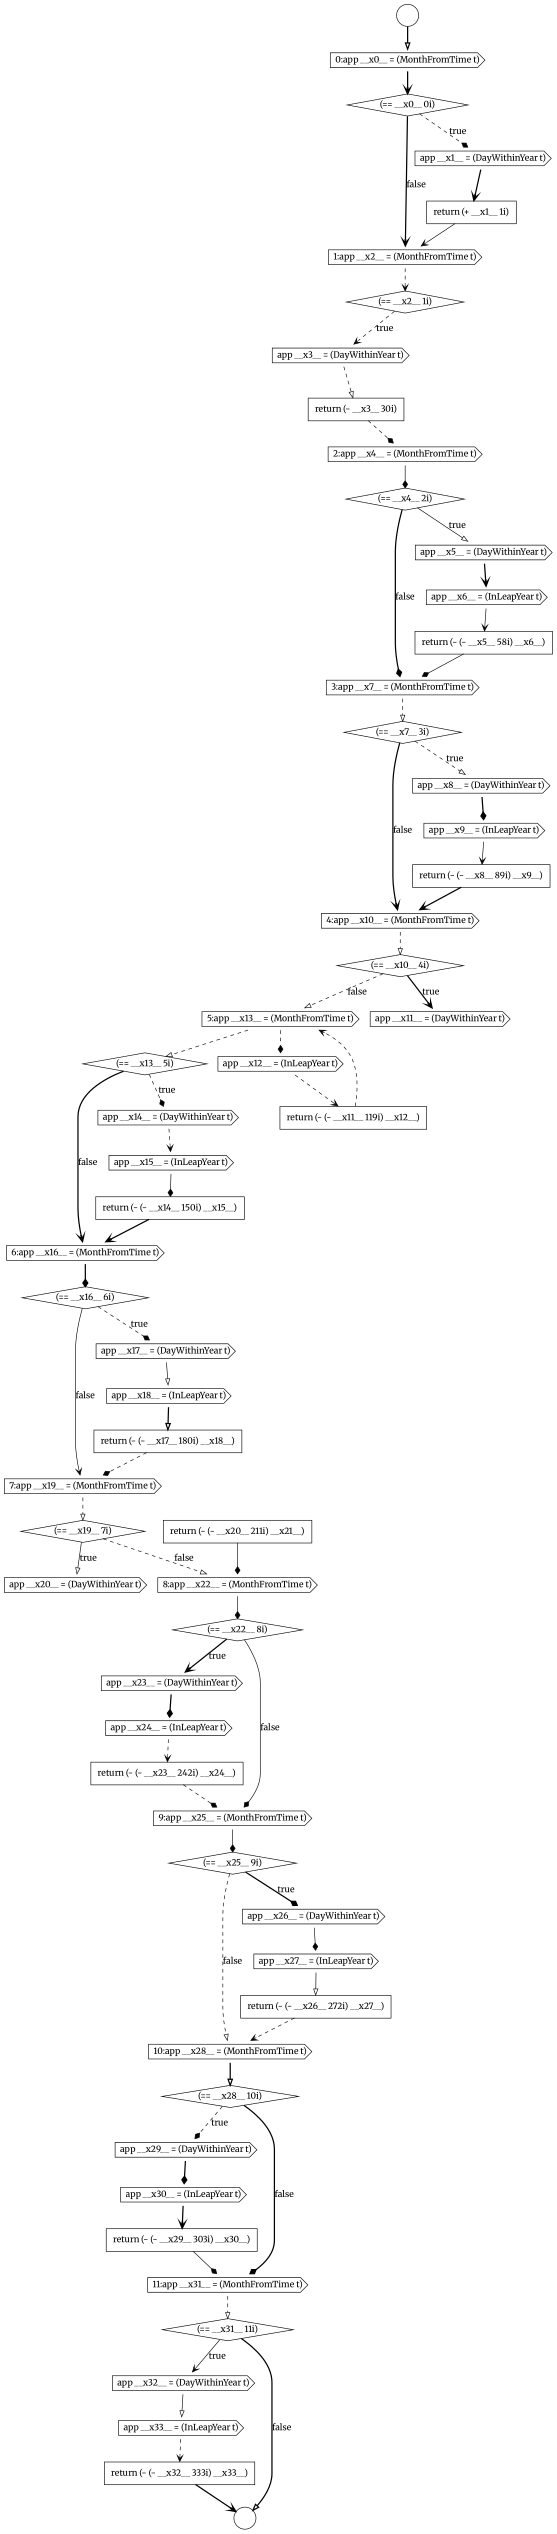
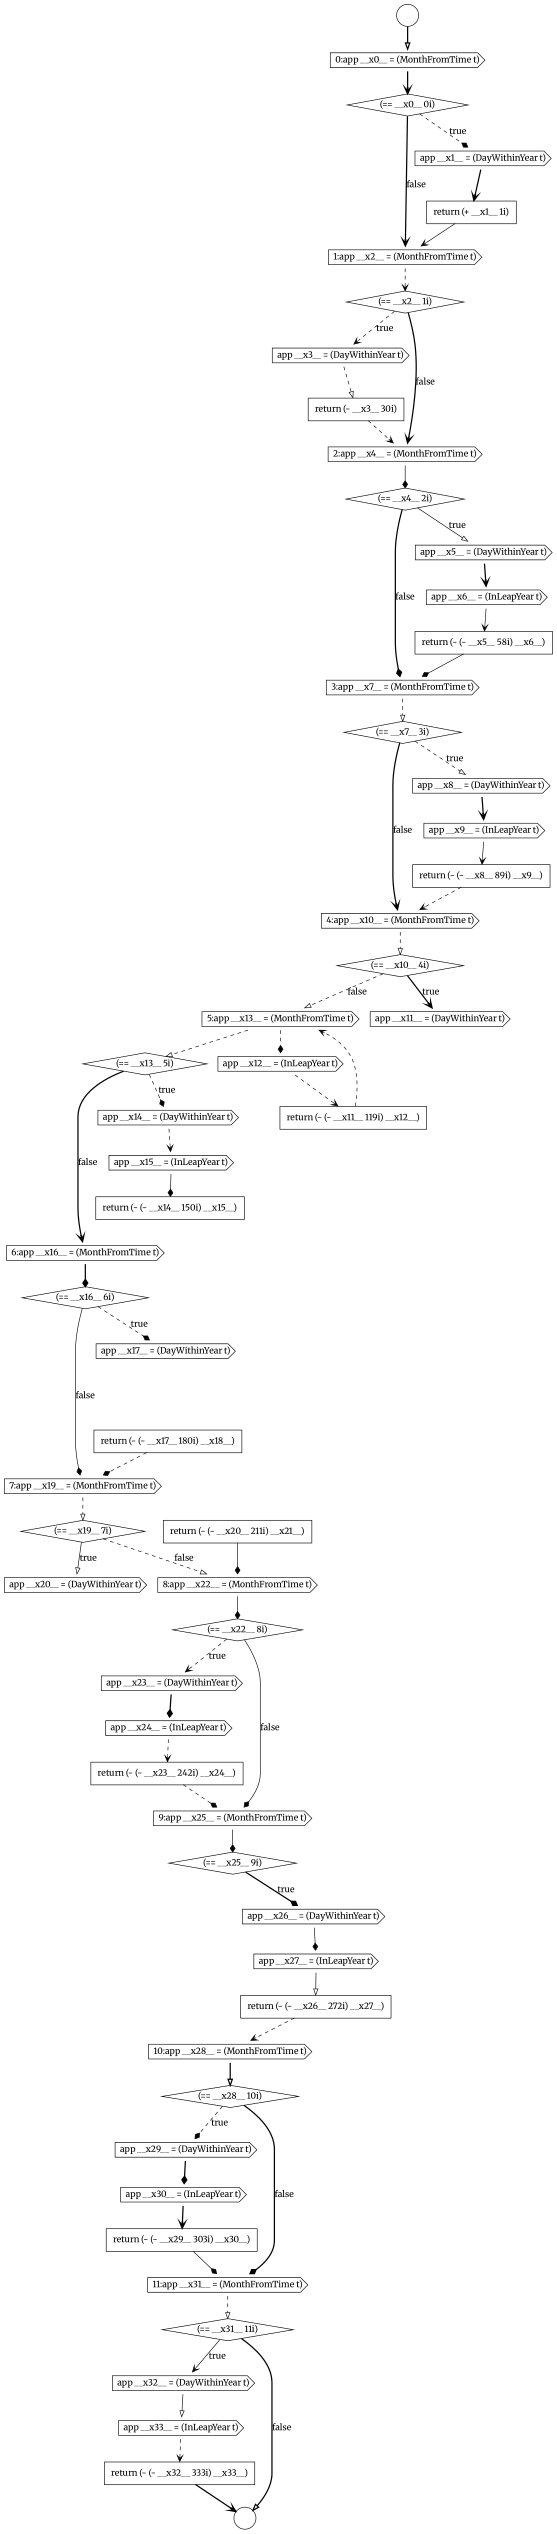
edge "(== __x2__ 1i)" -> "2:app __x4__ = (MonthFromTime t)": added, label "false"
edge "return (- __x3__ 30i)" -> "2:app __x4__ = (MonthFromTime t)": arrowhead diamond -> vee
edge "app __x8__ = (DayWithinYear t)" -> "app __x9__ = (InLeapYear t)": arrowhead diamond -> vee
edge "return (- (- __x8__ 89i) __x9__)" -> "4:app __x10__ = (MonthFromTime t)": style bold -> dashed
edge "return (- (- __x14__ 150i) __x15__)" -> "6:app __x16__ = (MonthFromTime t)": removed
edge "(== __x16__ 6i)" -> "7:app __x19__ = (MonthFromTime t)": arrowhead vee -> diamond
node "app __x18__ = (InLeapYear t)": removed
edge "(== __x22__ 8i)" -> "app __x23__ = (DayWithinYear t)": style bold -> dashed
edge "(== __x25__ 9i)" -> "10:app __x28__ = (MonthFromTime t)": removed, label "false"
